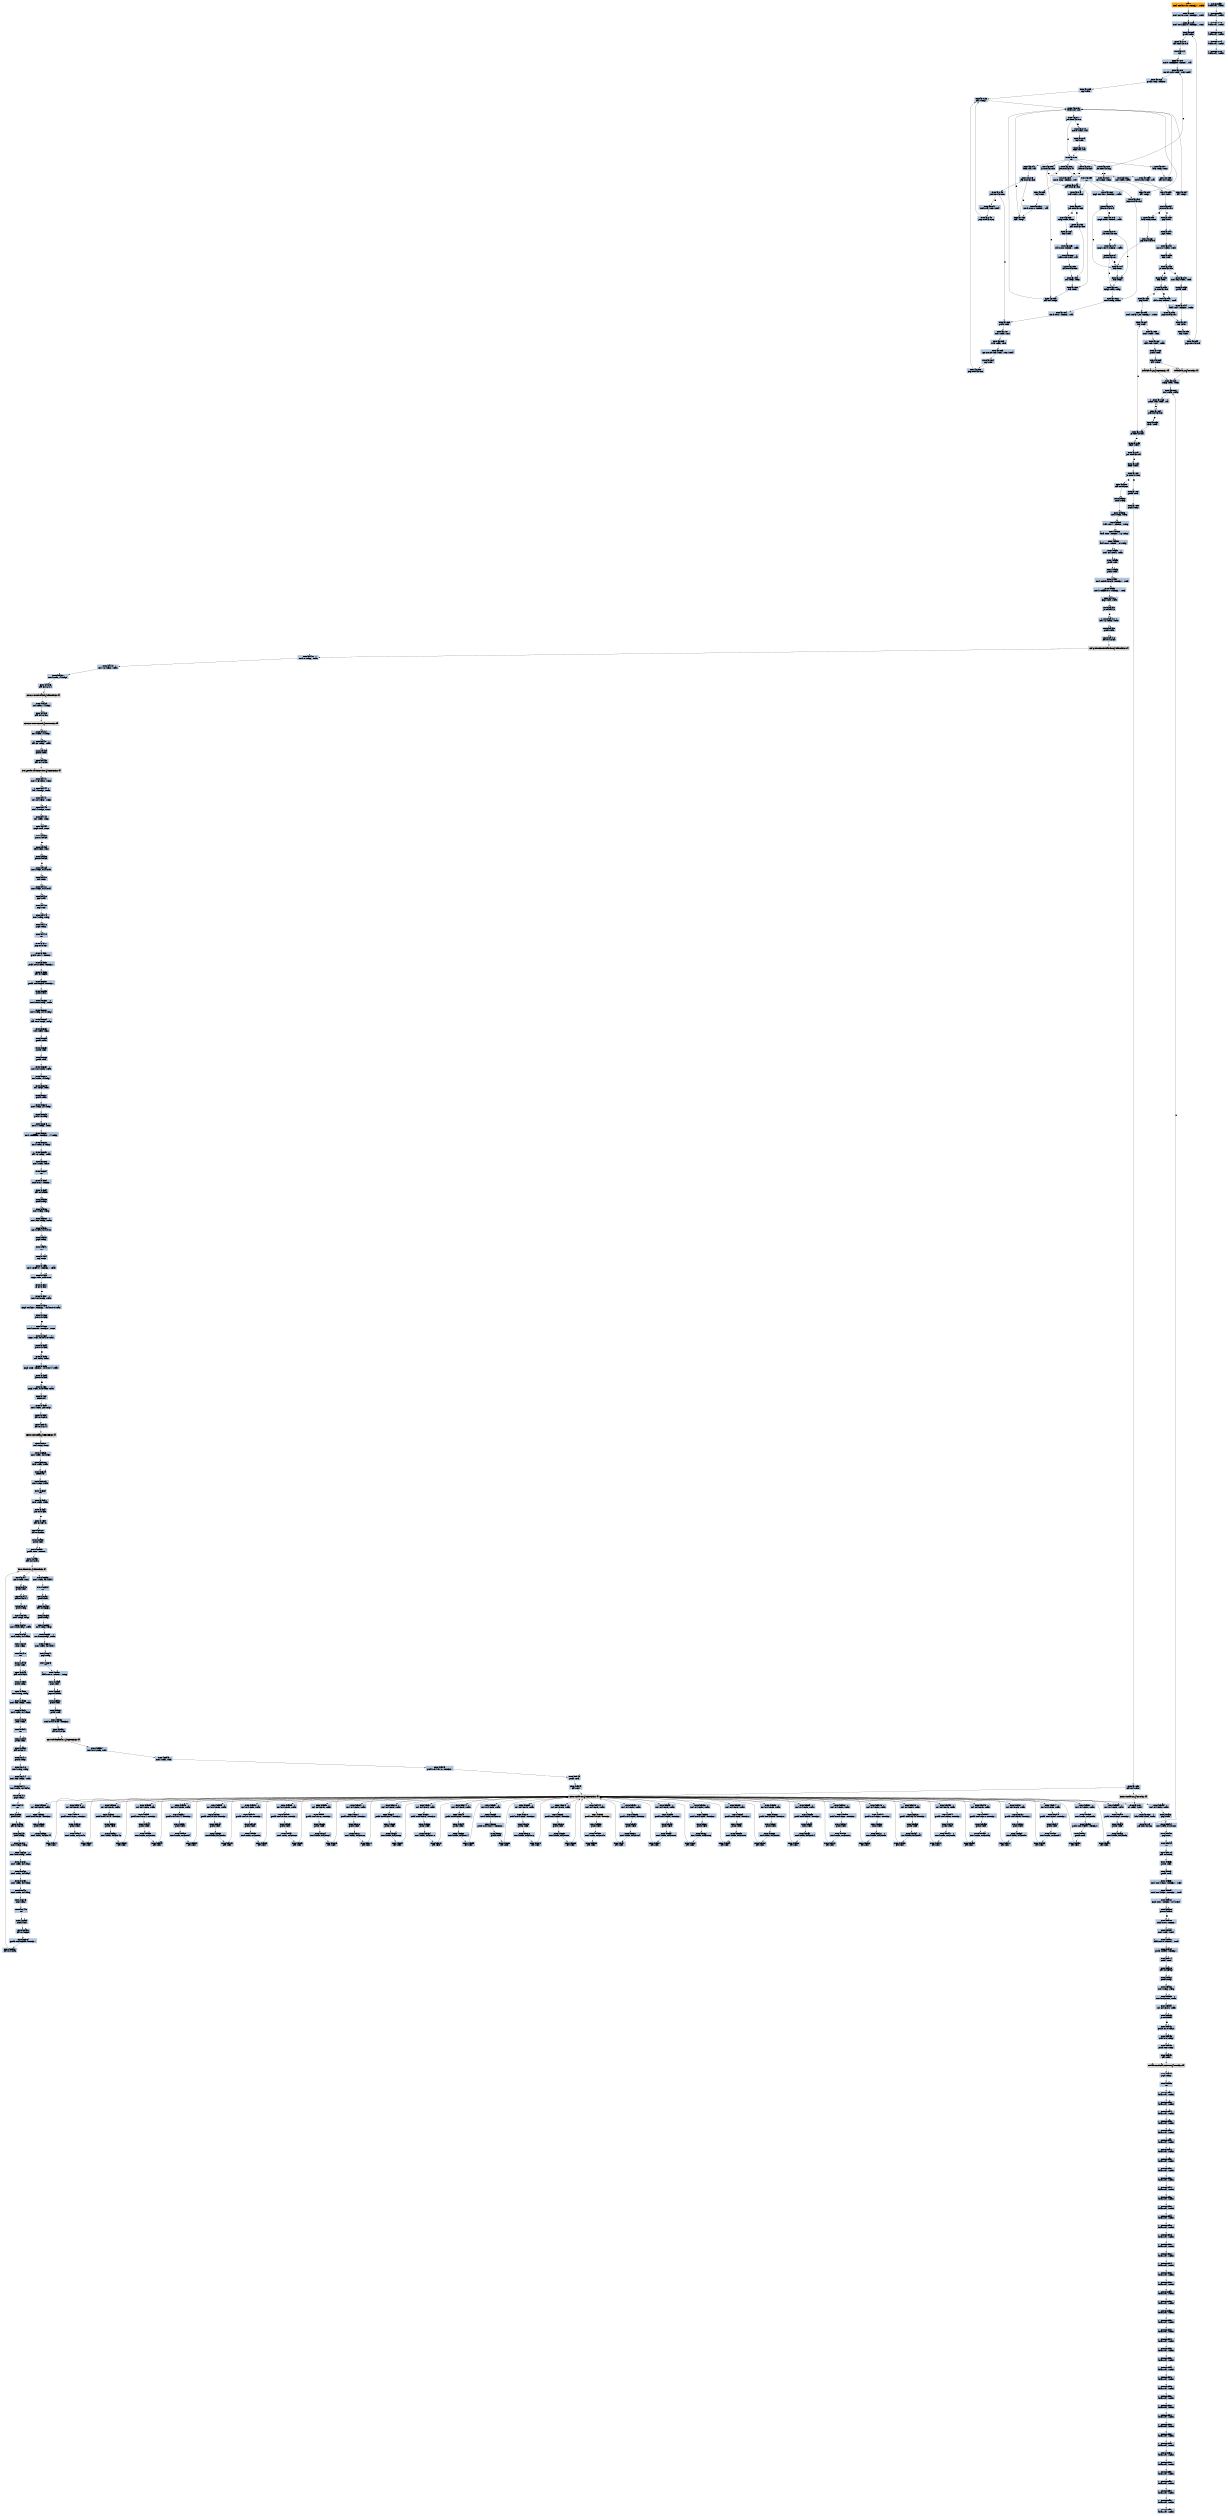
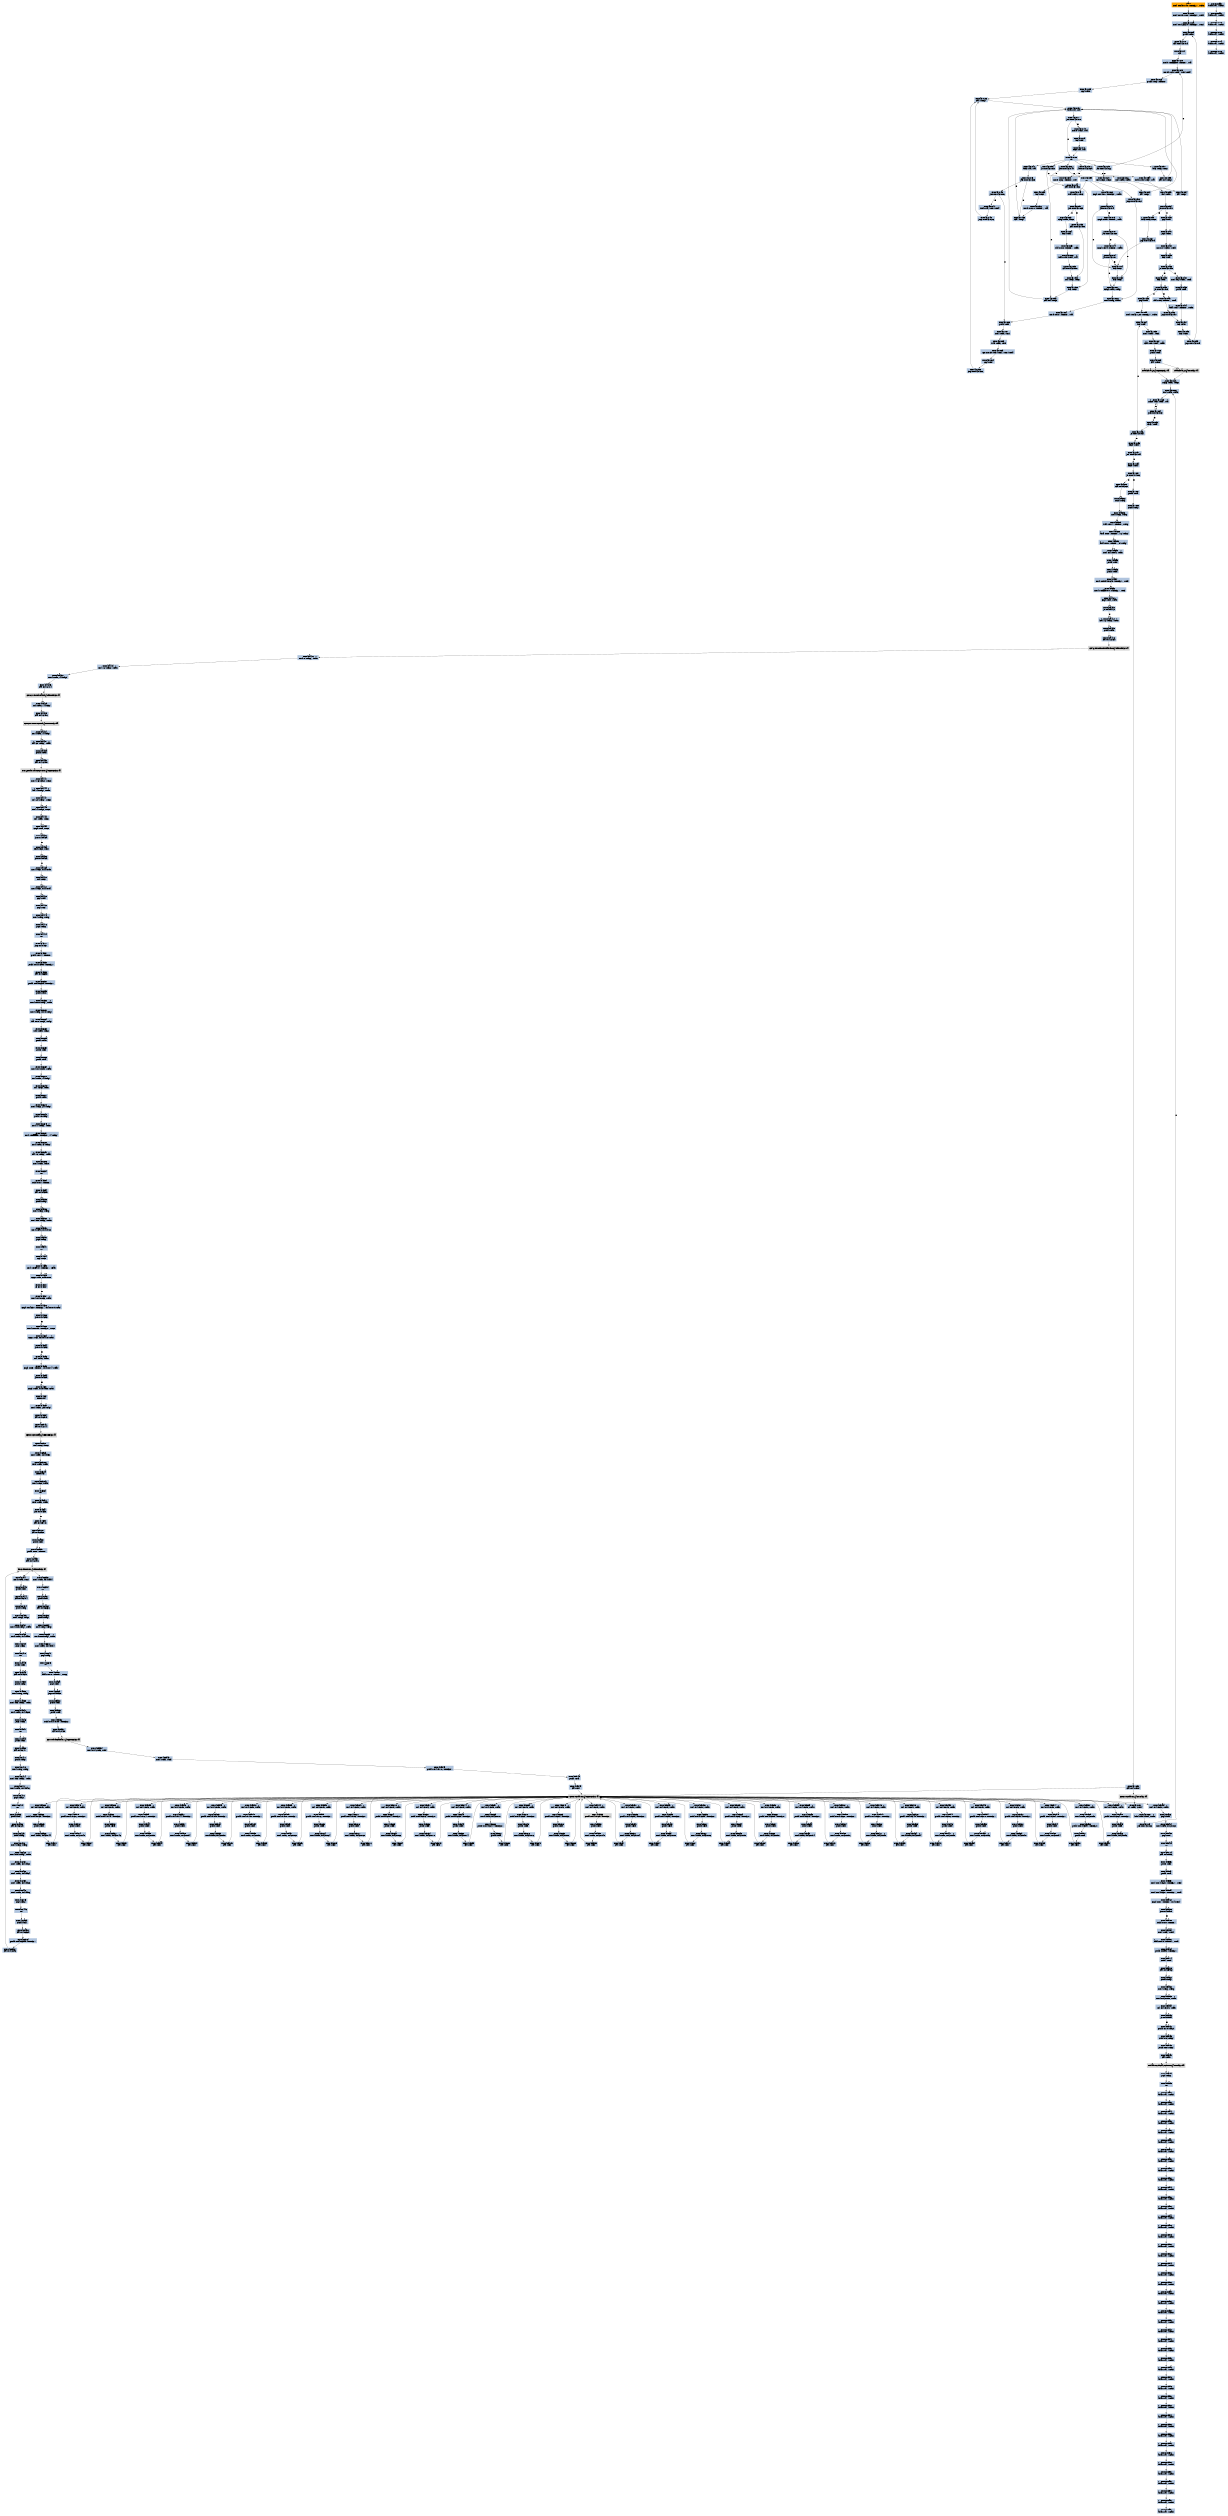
node "0x004310bf movl $0x431128<UINT32>, %ebx": label "0x004310bf movl $0x431128<UINT32>, %ebx" -> "0x004810bf movl $0x431128<UINT32>, %ebx"
